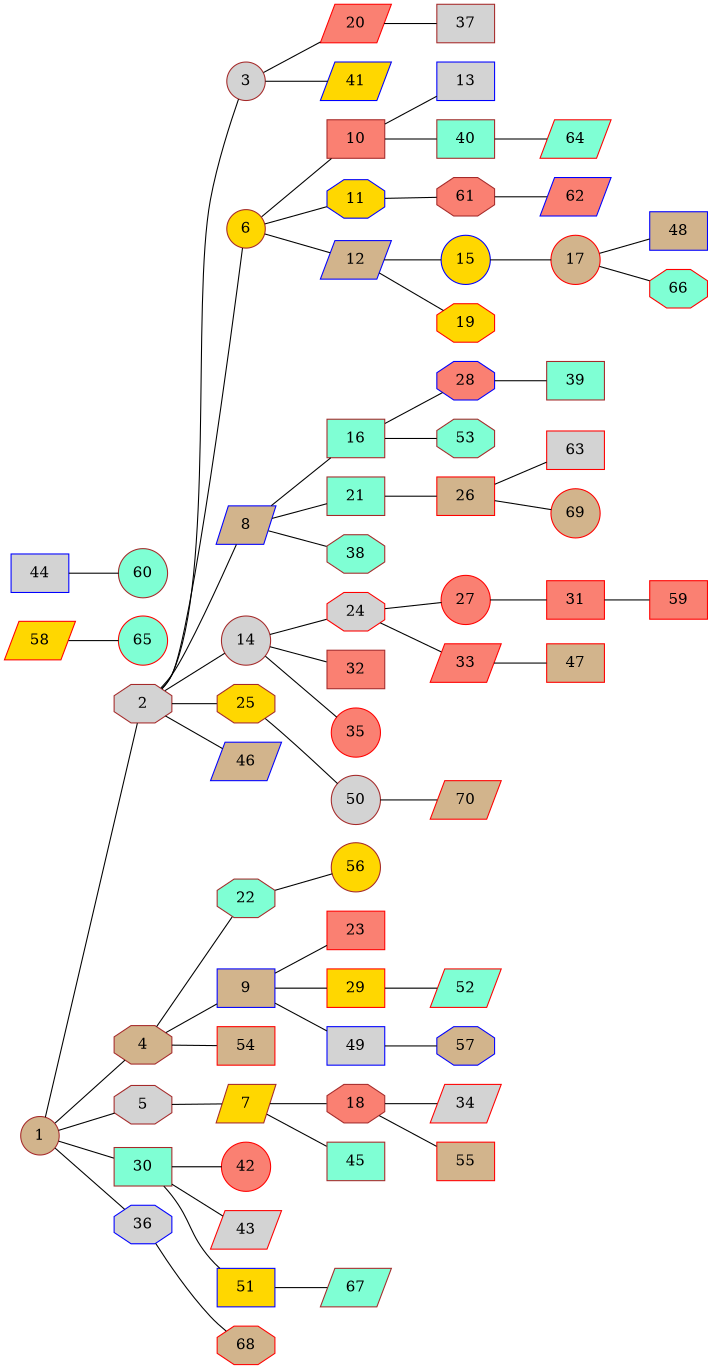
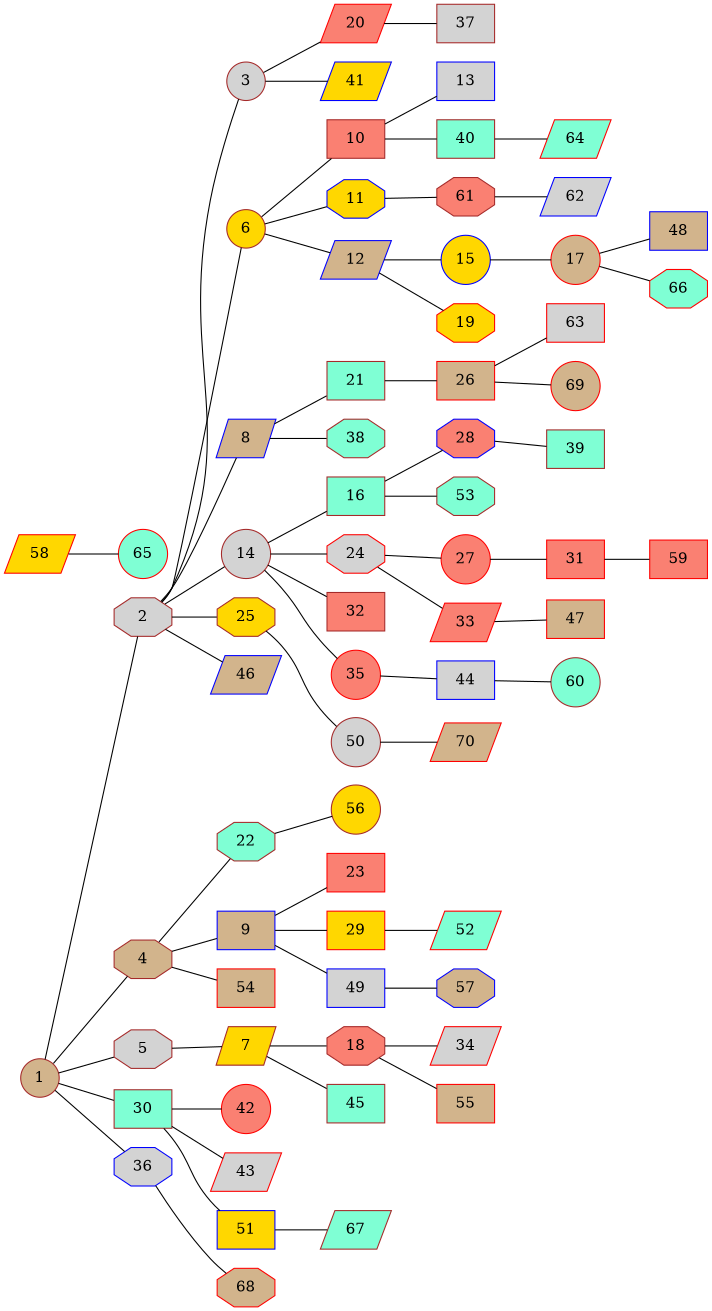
node "62": fillcolor salmon -> lightgrey
edge "16" -- "8": now "16" -- "14"
edge "35" -- "44": added
